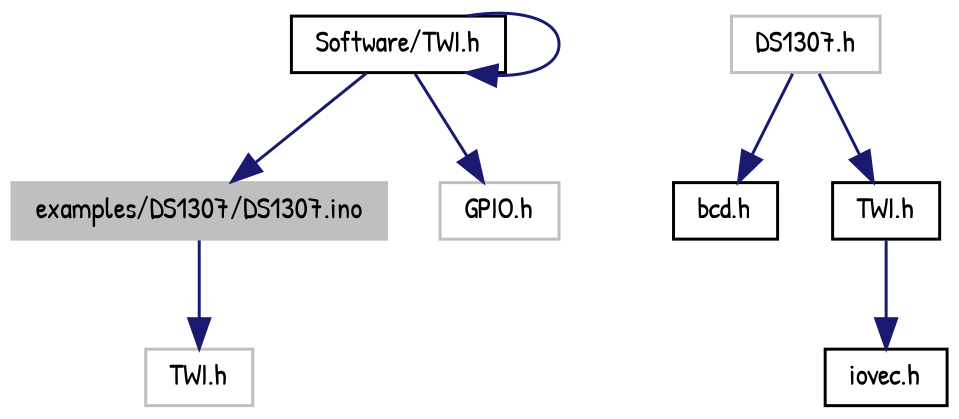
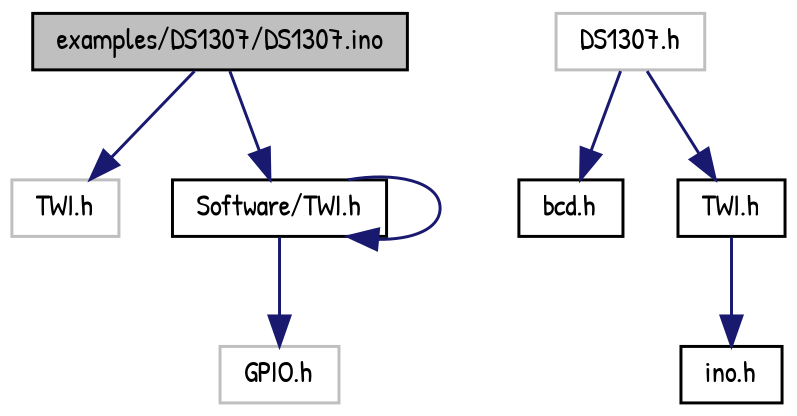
edge "Software/TWI.h" -> "examples/DS1307/DS1307.ino": reversed
node "examples/DS1307/DS1307.ino": color grey75 -> black
node "iovec.h": label "iovec.h" -> "ino.h"
